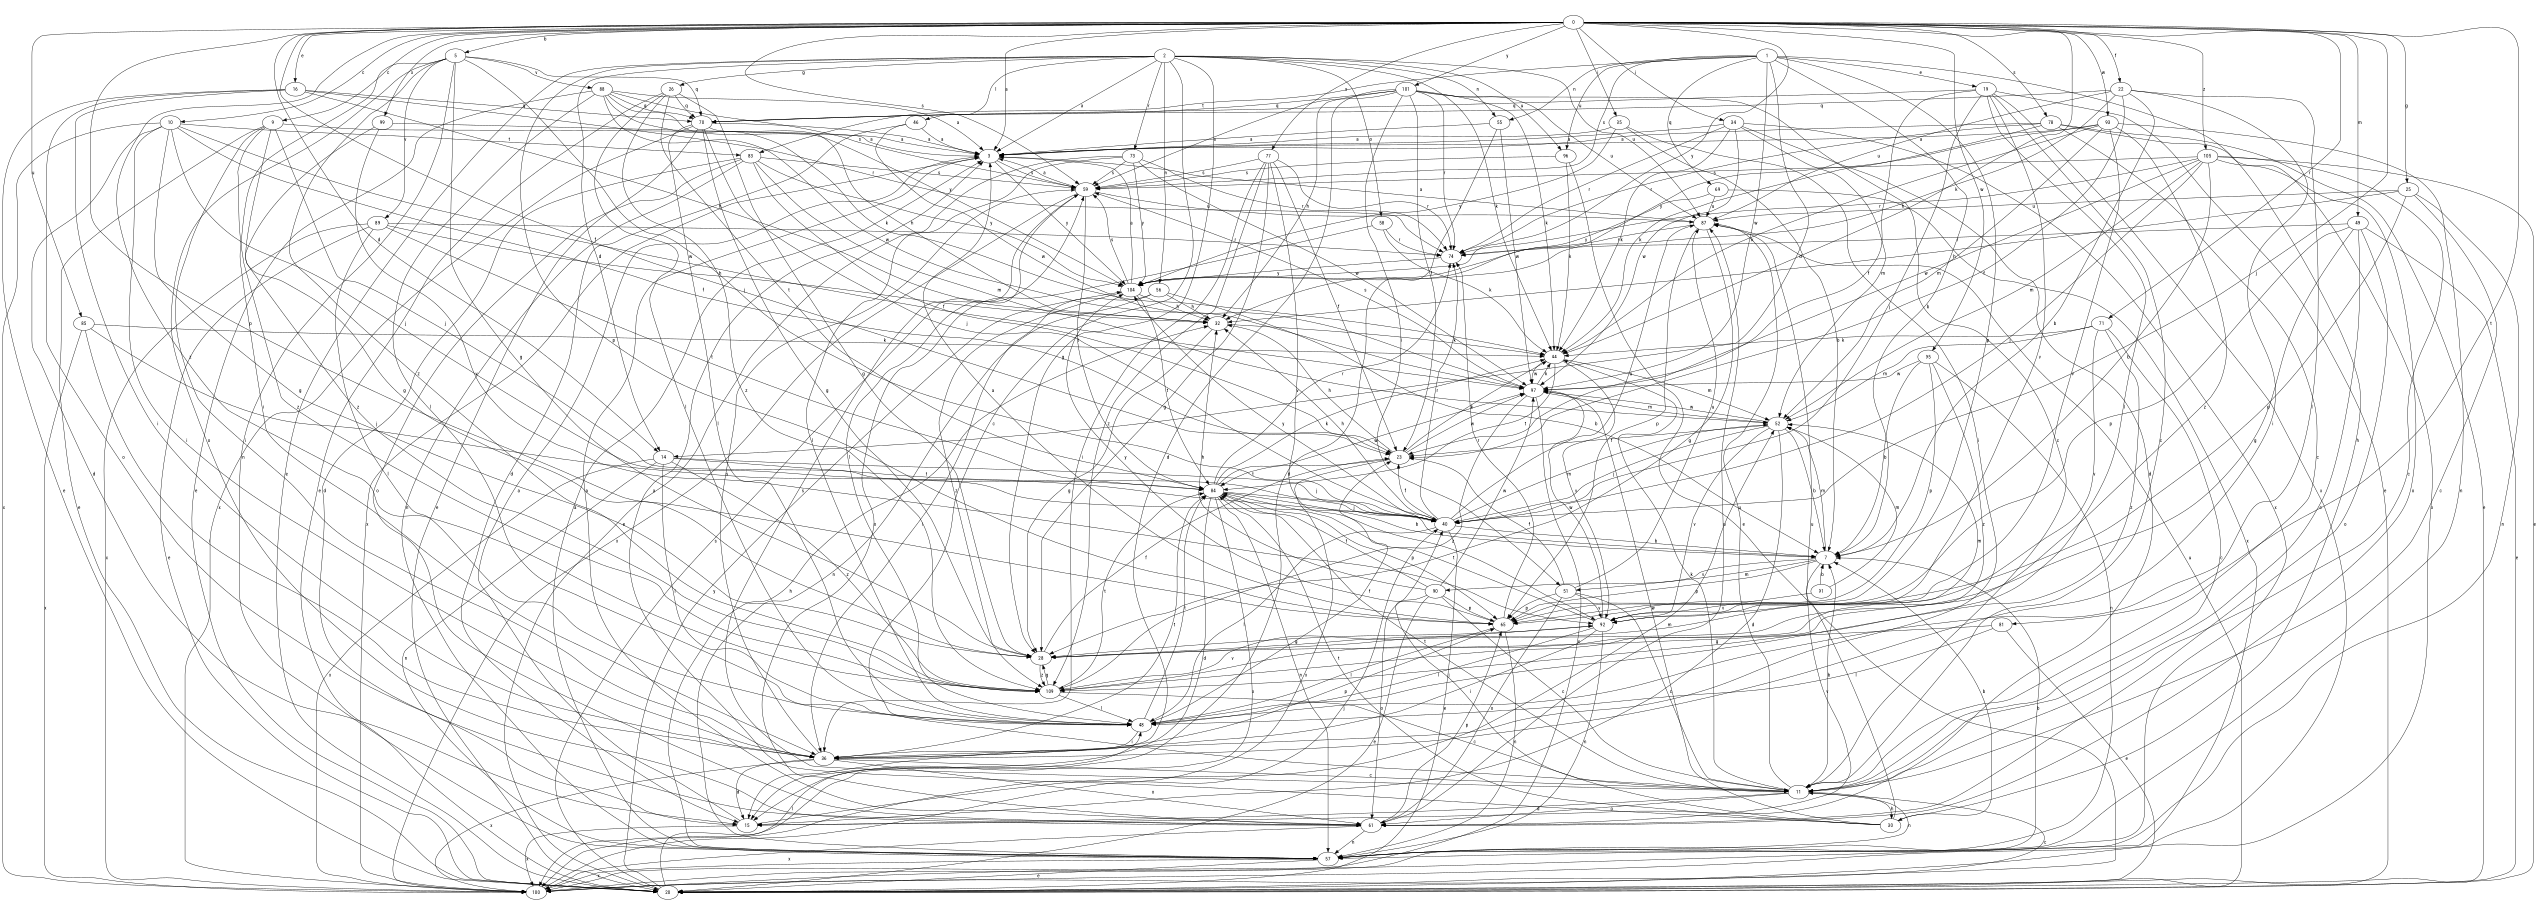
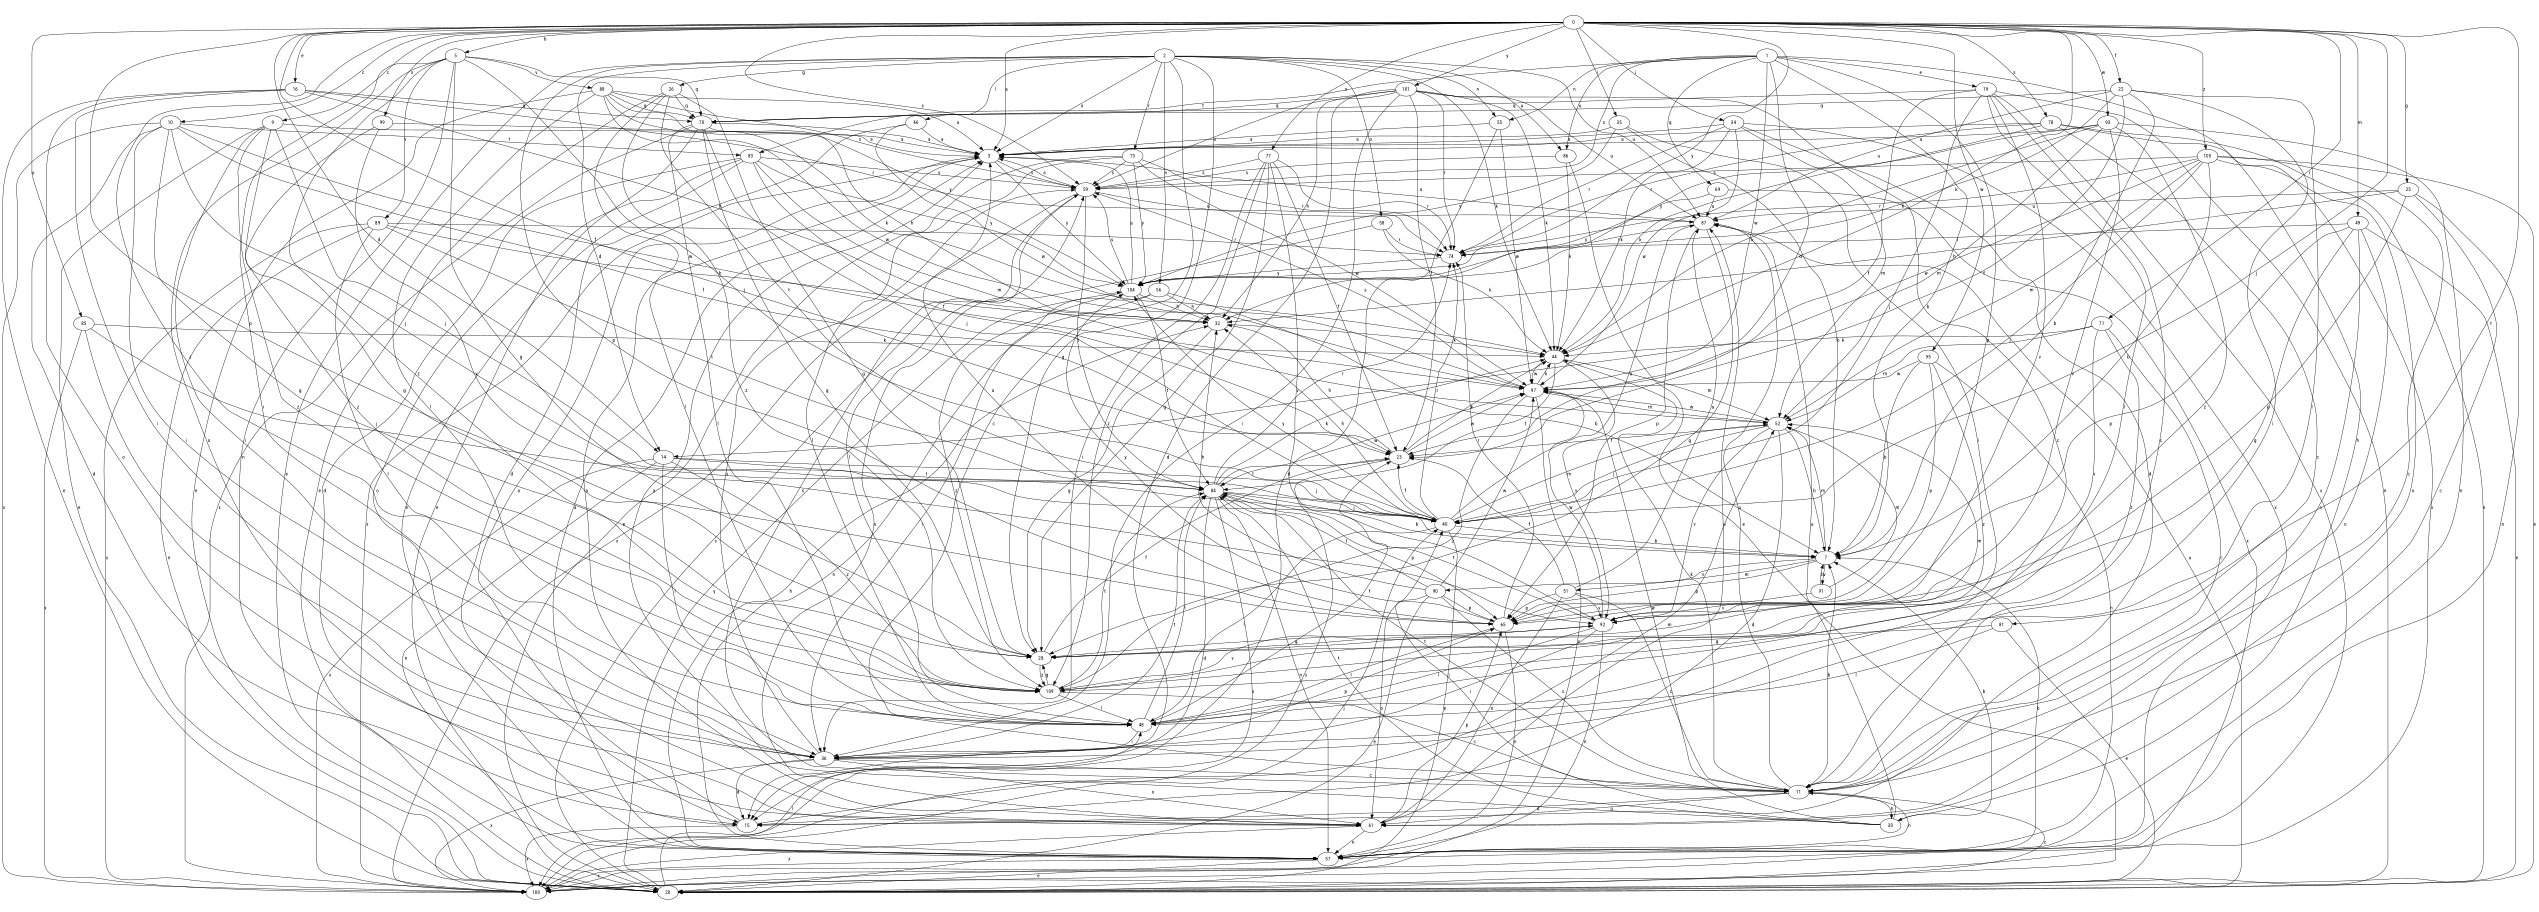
node "96": label "96" -> "86"
edge "101" -> "51": now "101" -> "36"
edge "7" -> "61": now "7" -> "91"
